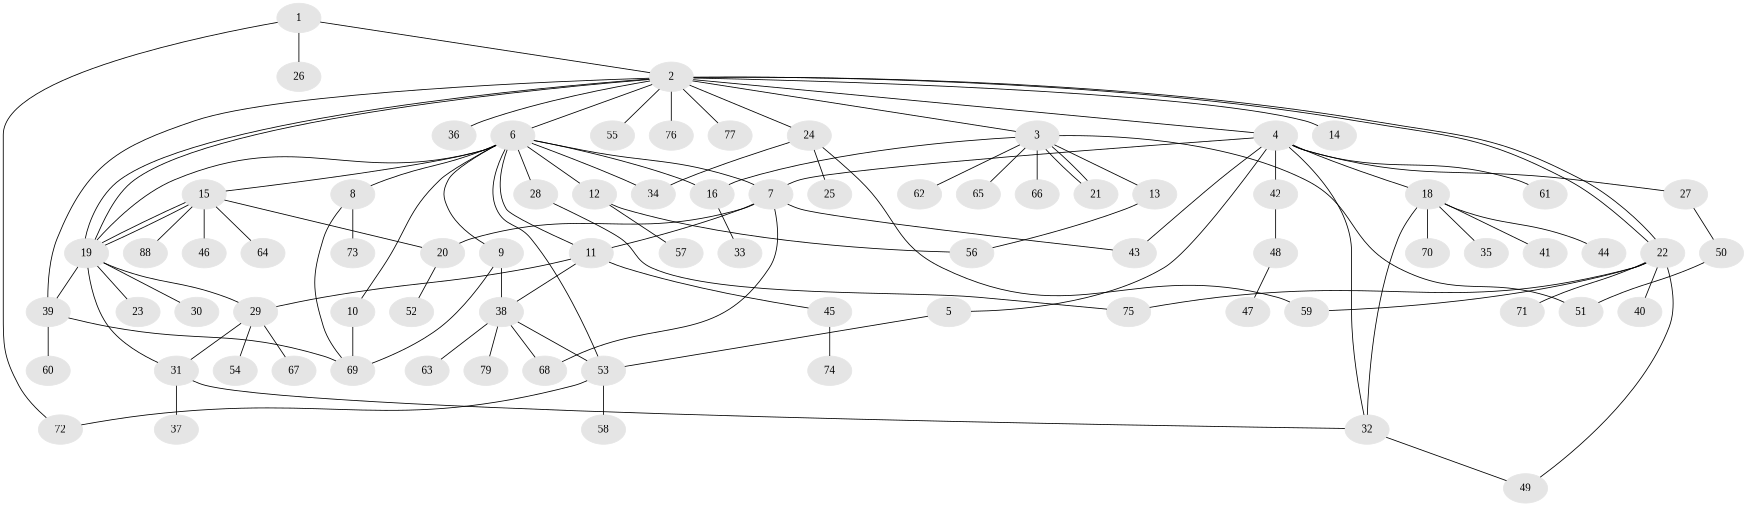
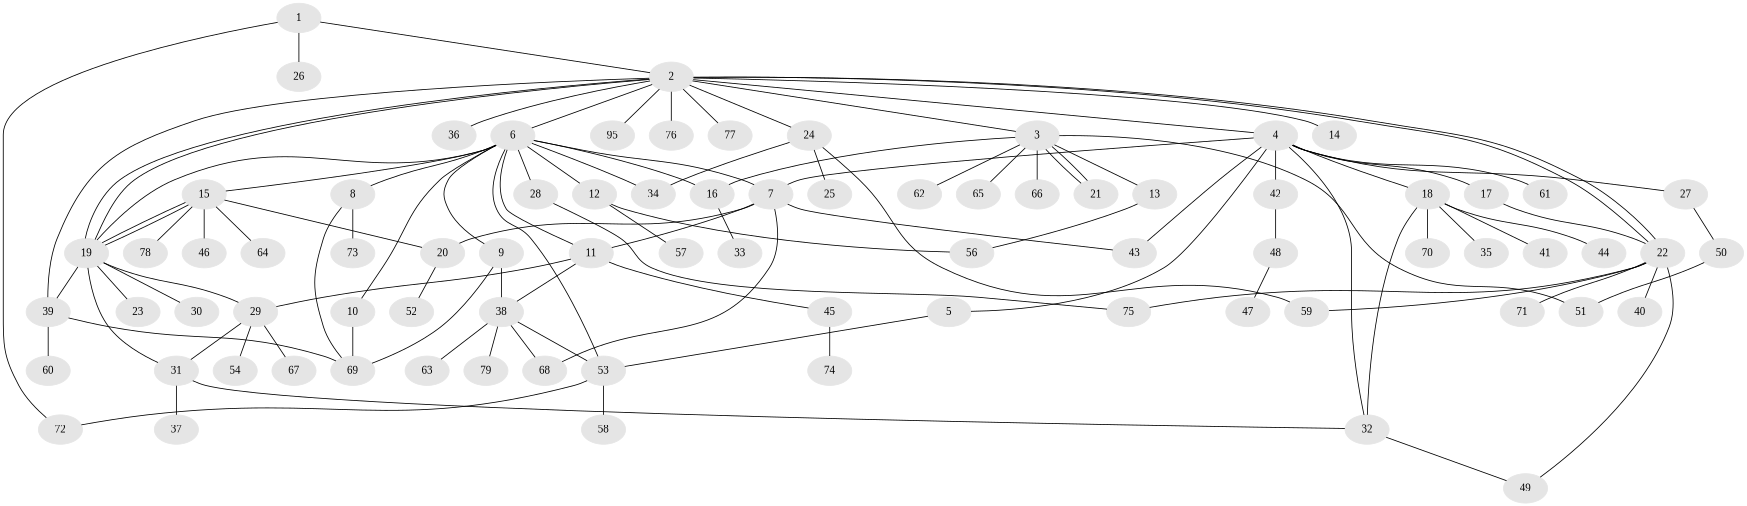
node "55": label "55" -> "95"
node "17": added
node "88": label "88" -> "78"
